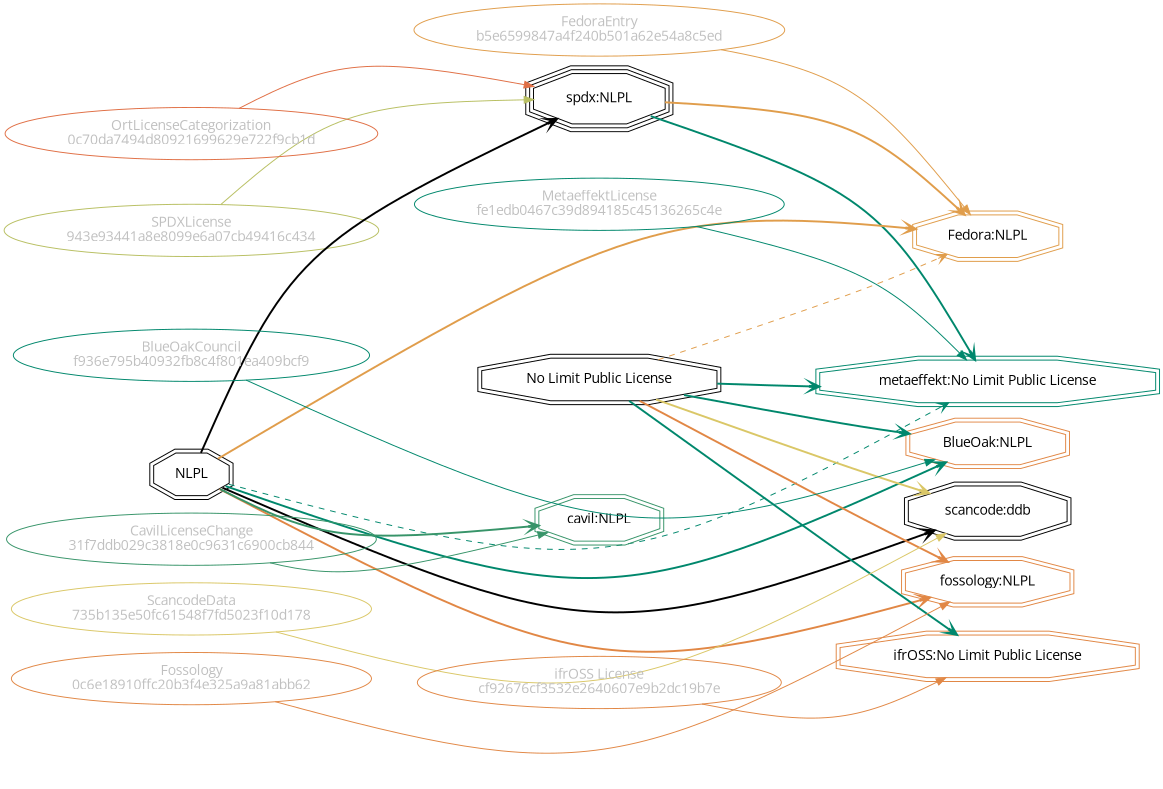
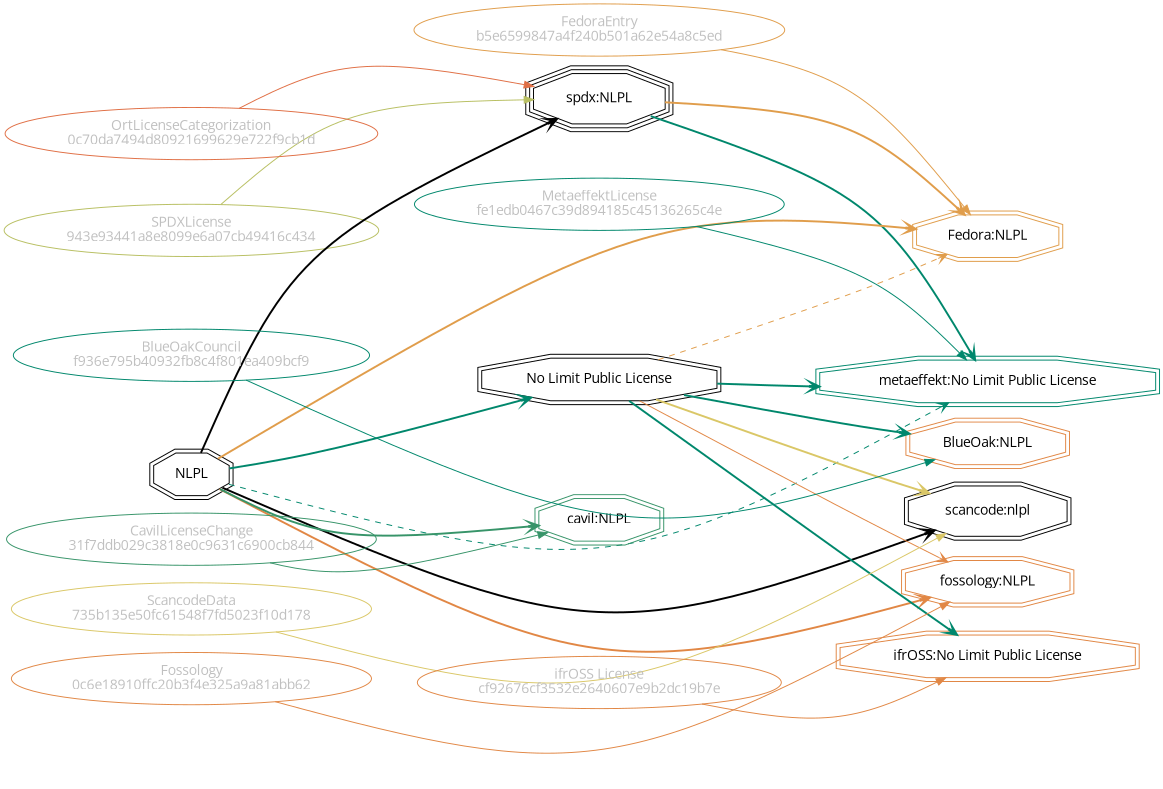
edge "No Limit Public License" -> "fossology:NLPL": style bold -> solid
node "scancode:ddb": label "scancode:ddb" -> "scancode:nlpl"
edge "NLPL" -> "BlueOak:NLPL": now "NLPL" -> "No Limit Public License"
